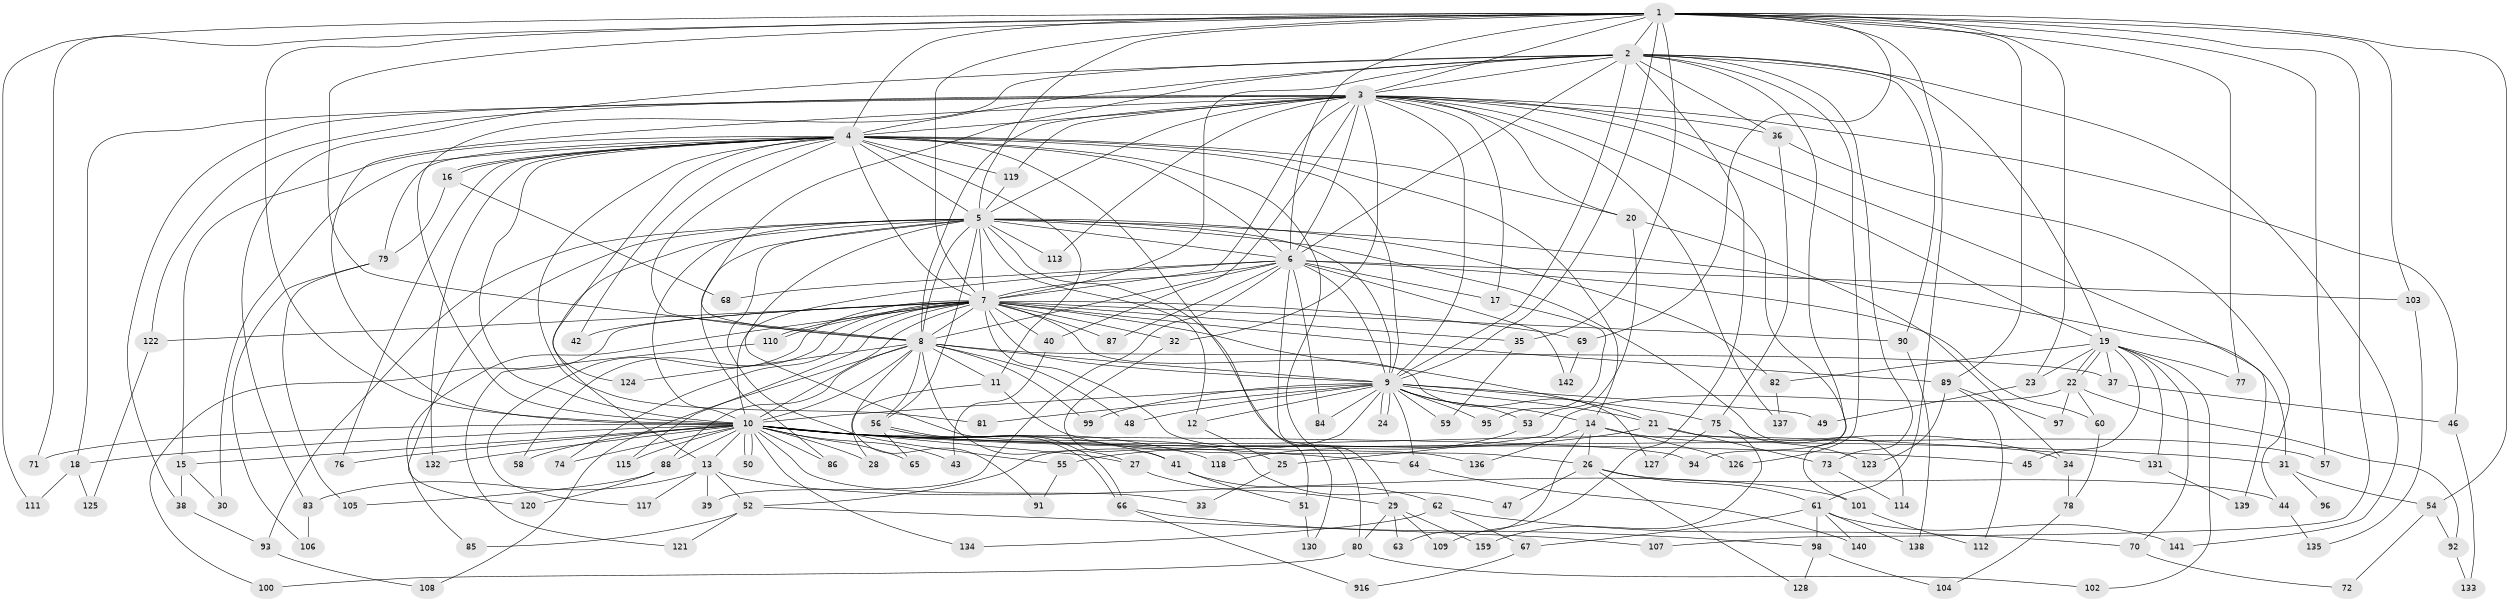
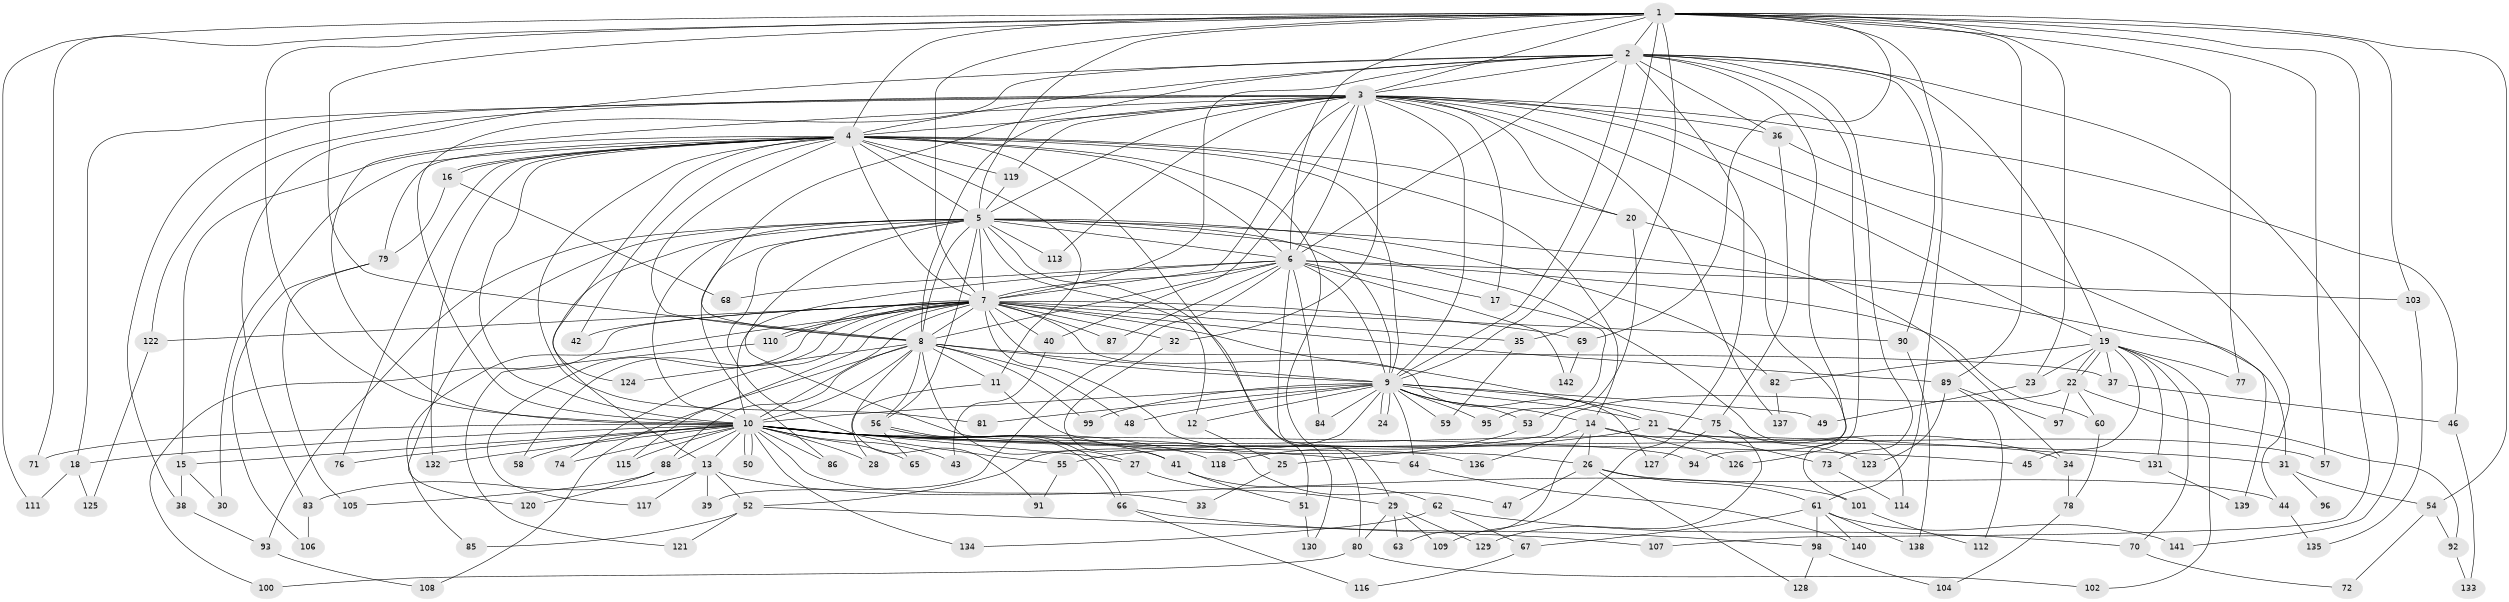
node "159": label "159" -> "129"
node "916": label "916" -> "116"
